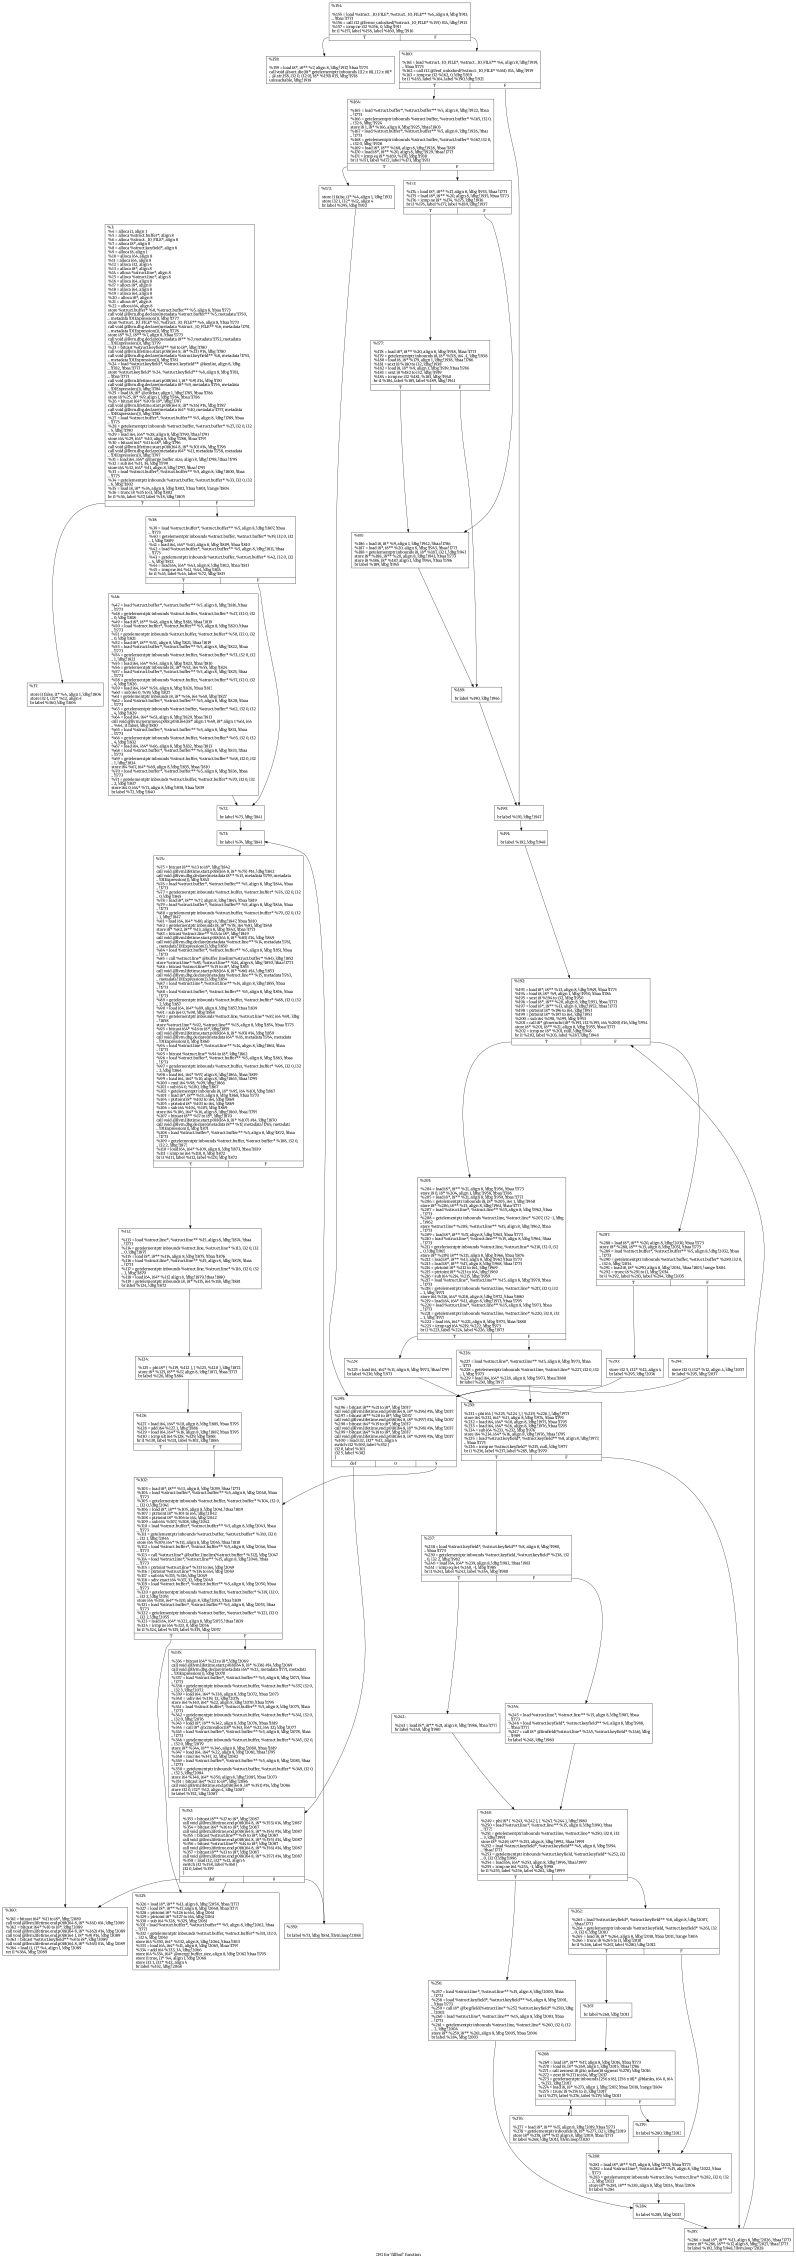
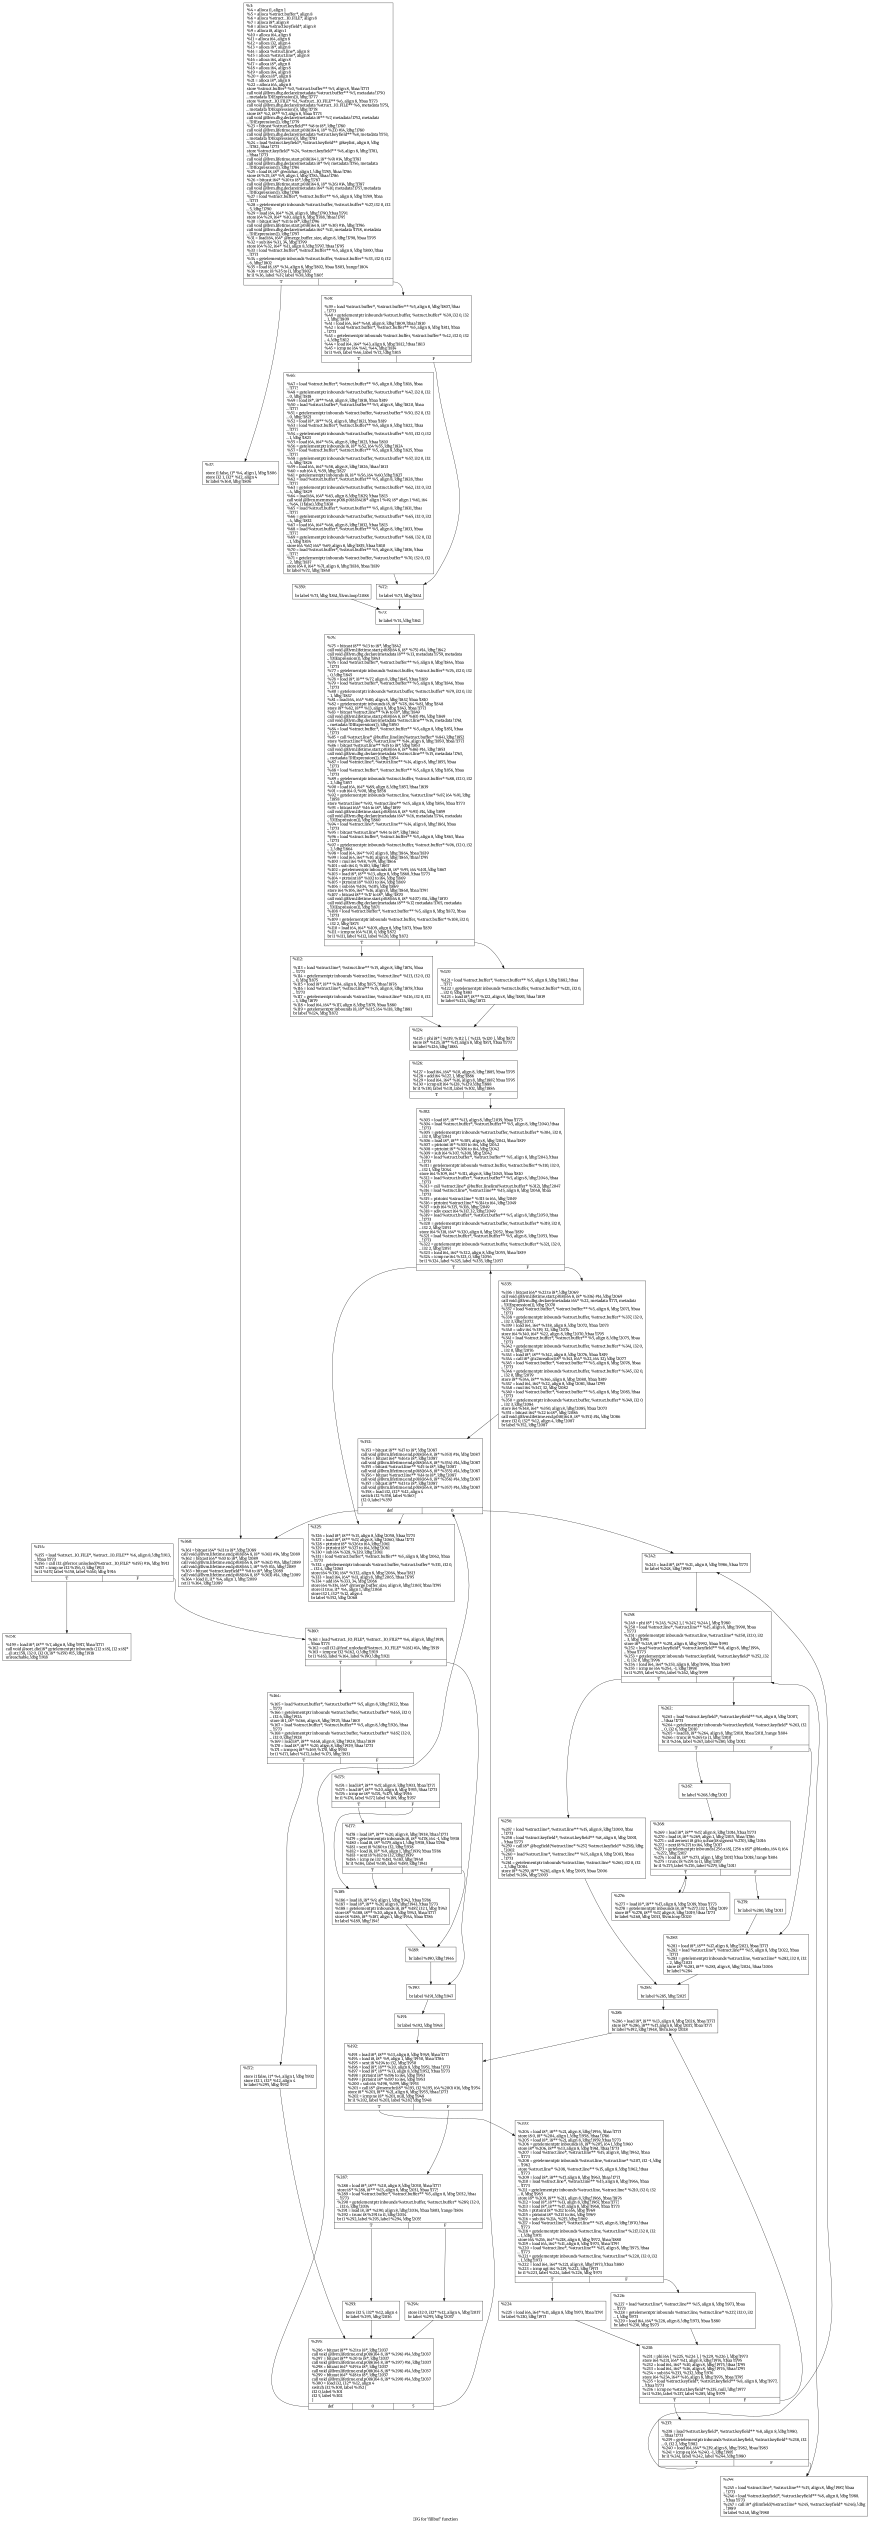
node "%120:": added
edge "%352:" -> "%359:": now "%352:" -> "%242:"
